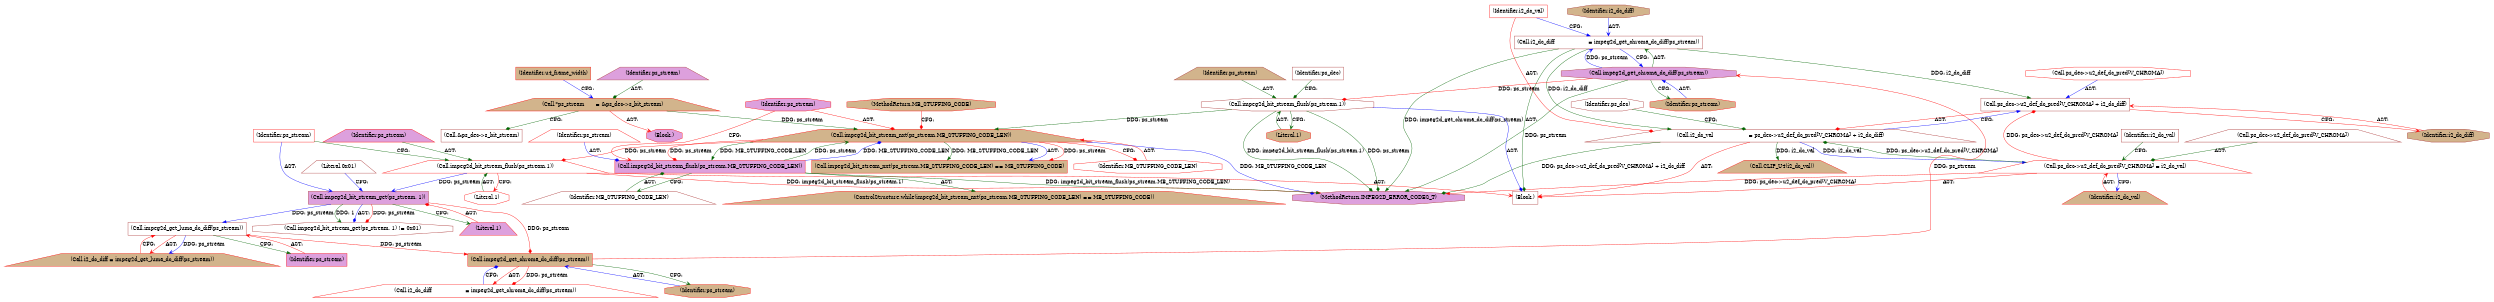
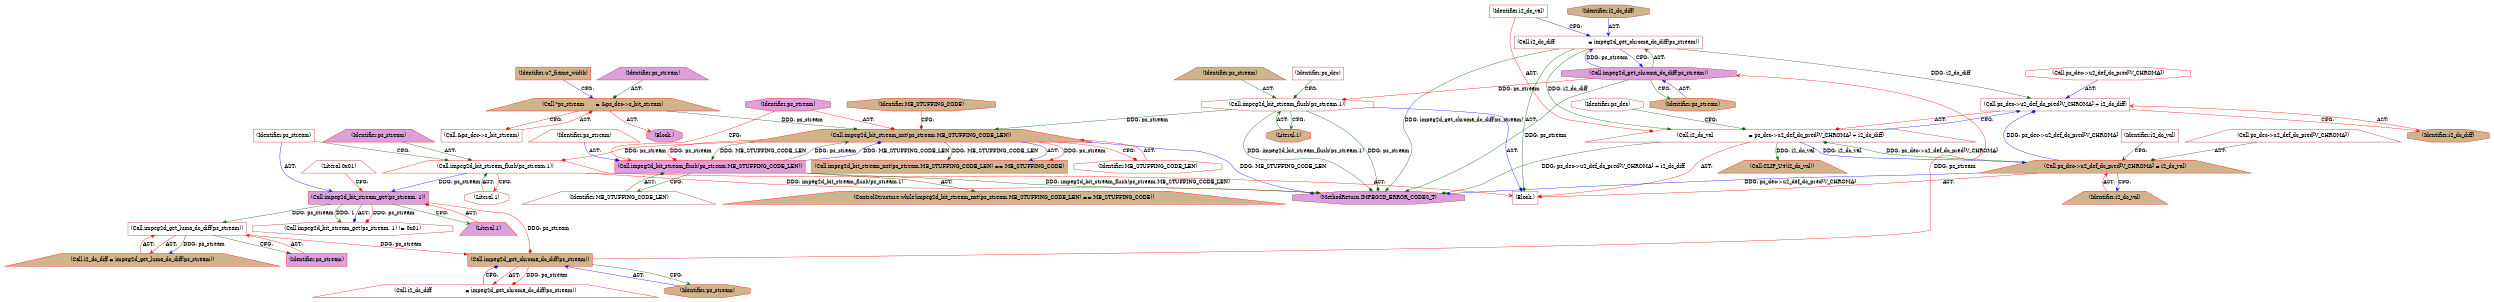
node "(Identifier,u4_frame_width)": label "(Identifier,u4_frame_width)" -> "(Identifier,u7_frame_width)"
node "(MethodReturn,MB_STUFFING_CODE)": label "(MethodReturn,MB_STUFFING_CODE)" -> "(Identifier,MB_STUFFING_CODE)"
edge "(Call,*ps_stream       = &ps_dec->s_bit_stream)" -> "(Call,&ps_dec->s_bit_stream)": color darkgreen -> red
edge "(Call,&ps_dec->s_bit_stream)" -> "(Call,*ps_stream       = &ps_dec->s_bit_stream)": added, label "AST:"
edge "(Call,ps_dec->u2_def_dc_pred[V_CHROMA] = i2_dc_val)" -> "(Call,ps_dec->u2_def_dc_pred[V_CHROMA] + i2_dc_diff)": color red -> blue
node "(Call,ps_dec->u2_def_dc_pred[V_CHROMA] = i2_dc_val)": fillcolor white -> tan
edge "(Literal,0x01)" -> "(Call,impeg2d_bit_stream_get(ps_stream, 1))": color blue -> red
edge "(Call,ps_dec->u2_def_dc_pred[V_CHROMA] = i2_dc_val)" -> "(MethodReturn,IMPEG2D_ERROR_CODES_T)": color red -> blue
edge "(Call,impeg2d_bit_stream_get(ps_stream, 1))" -> "(Call,impeg2d_get_luma_dc_diff(ps_stream))": color blue -> darkgreen
edge "(Call,i2_dc_diff = impeg2d_get_luma_dc_diff(ps_stream))" -> "(Call,impeg2d_get_luma_dc_diff(ps_stream))": label "CFG: " -> "AST: "
